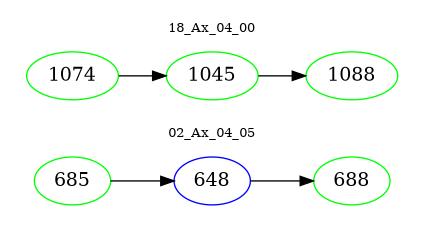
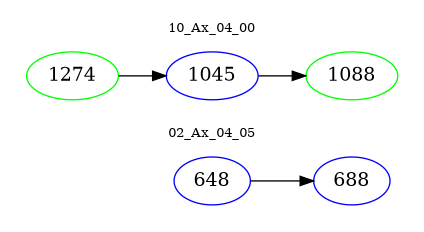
cluster "18_Ax_04_00": label "18_Ax_04_00" -> "10_Ax_04_00"
node "1074": label "1074" -> "1274"
node "1045": color green -> blue
node "685": removed
node "688": color green -> blue
